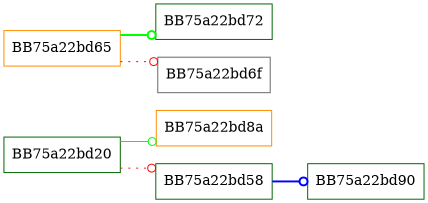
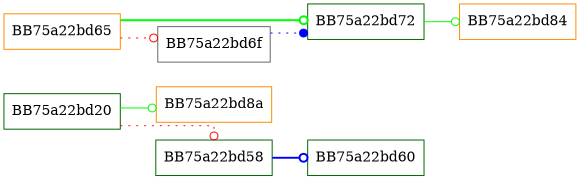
node "BB75a22bd84": added
edge "BB75a22bd6f" -> "BB75a22bd72": added
node "BB75a22bd90": label "BB75a22bd90" -> "BB75a22bd60"
